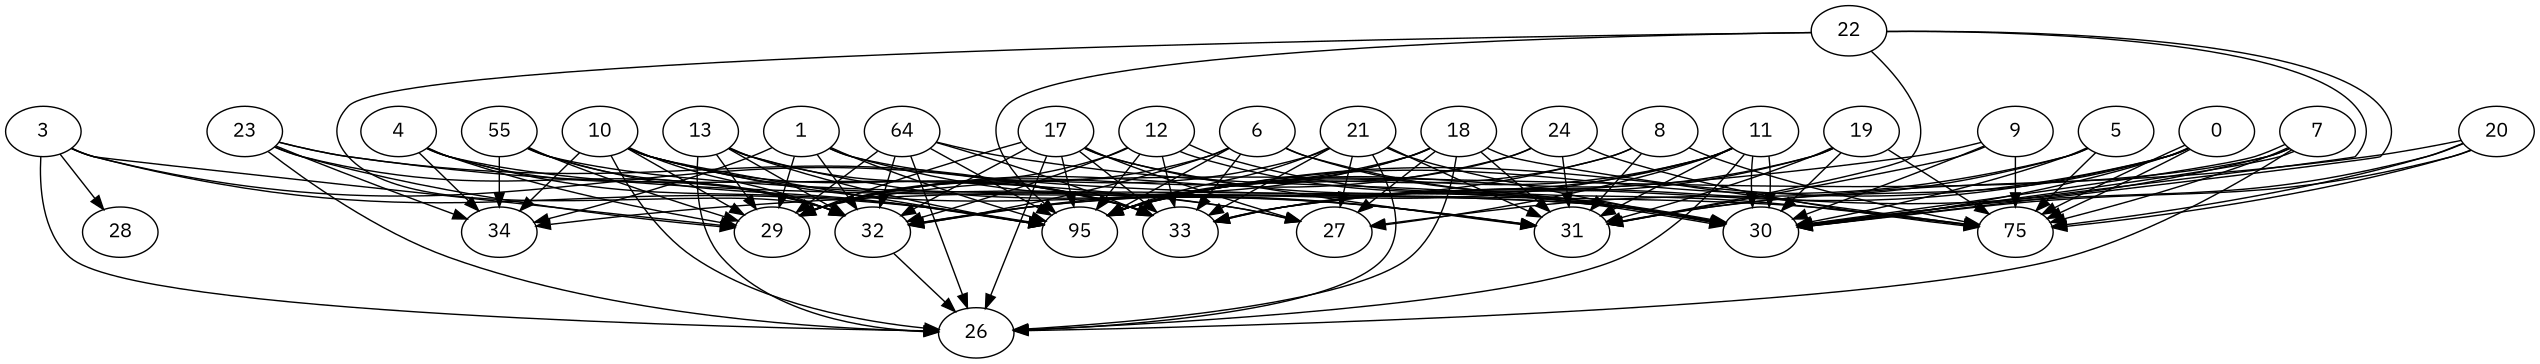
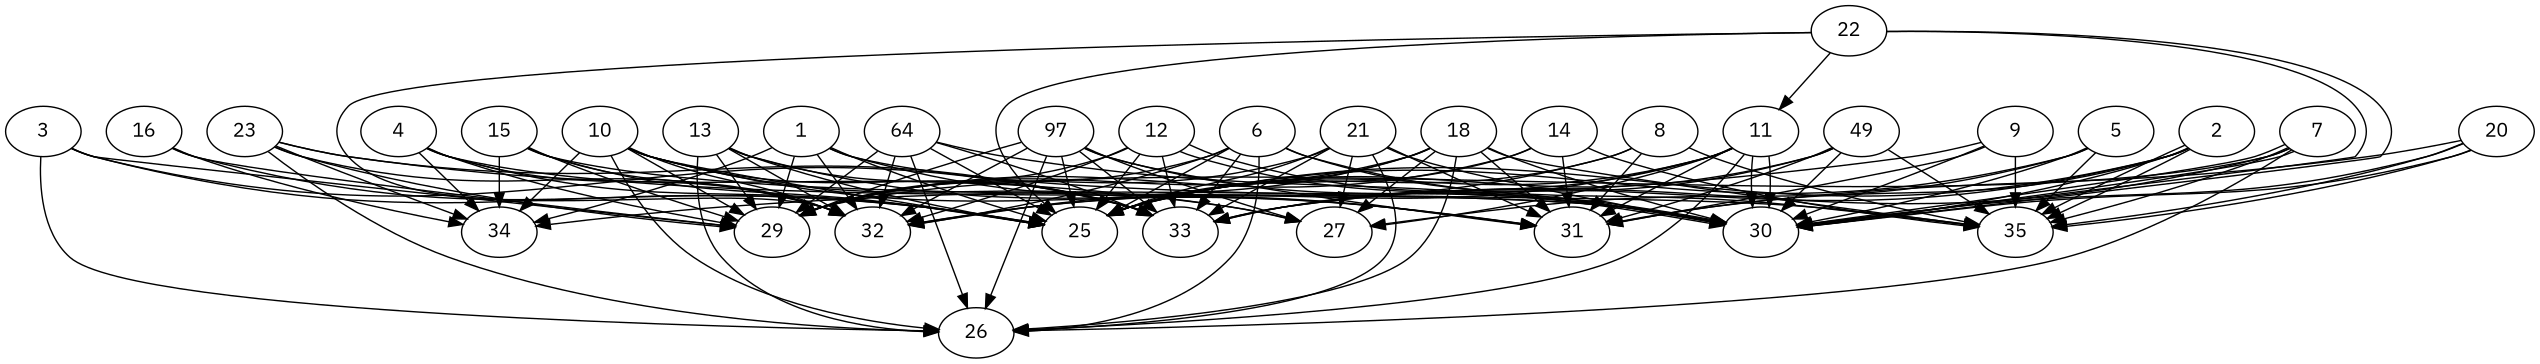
node "16": added
node "55": label "55" -> "15"
node "17": label "17" -> "97"
node "24": label "24" -> "14"
node "19": label "19" -> "49"
node "0": label "0" -> "2"
edge "22" -> "31": now "22" -> "11"
edge "18" -> "30": added
node "28": removed
node "95": label "95" -> "25"
node "75": label "75" -> "35"
edge "32" -> "26": now "6" -> "26"
